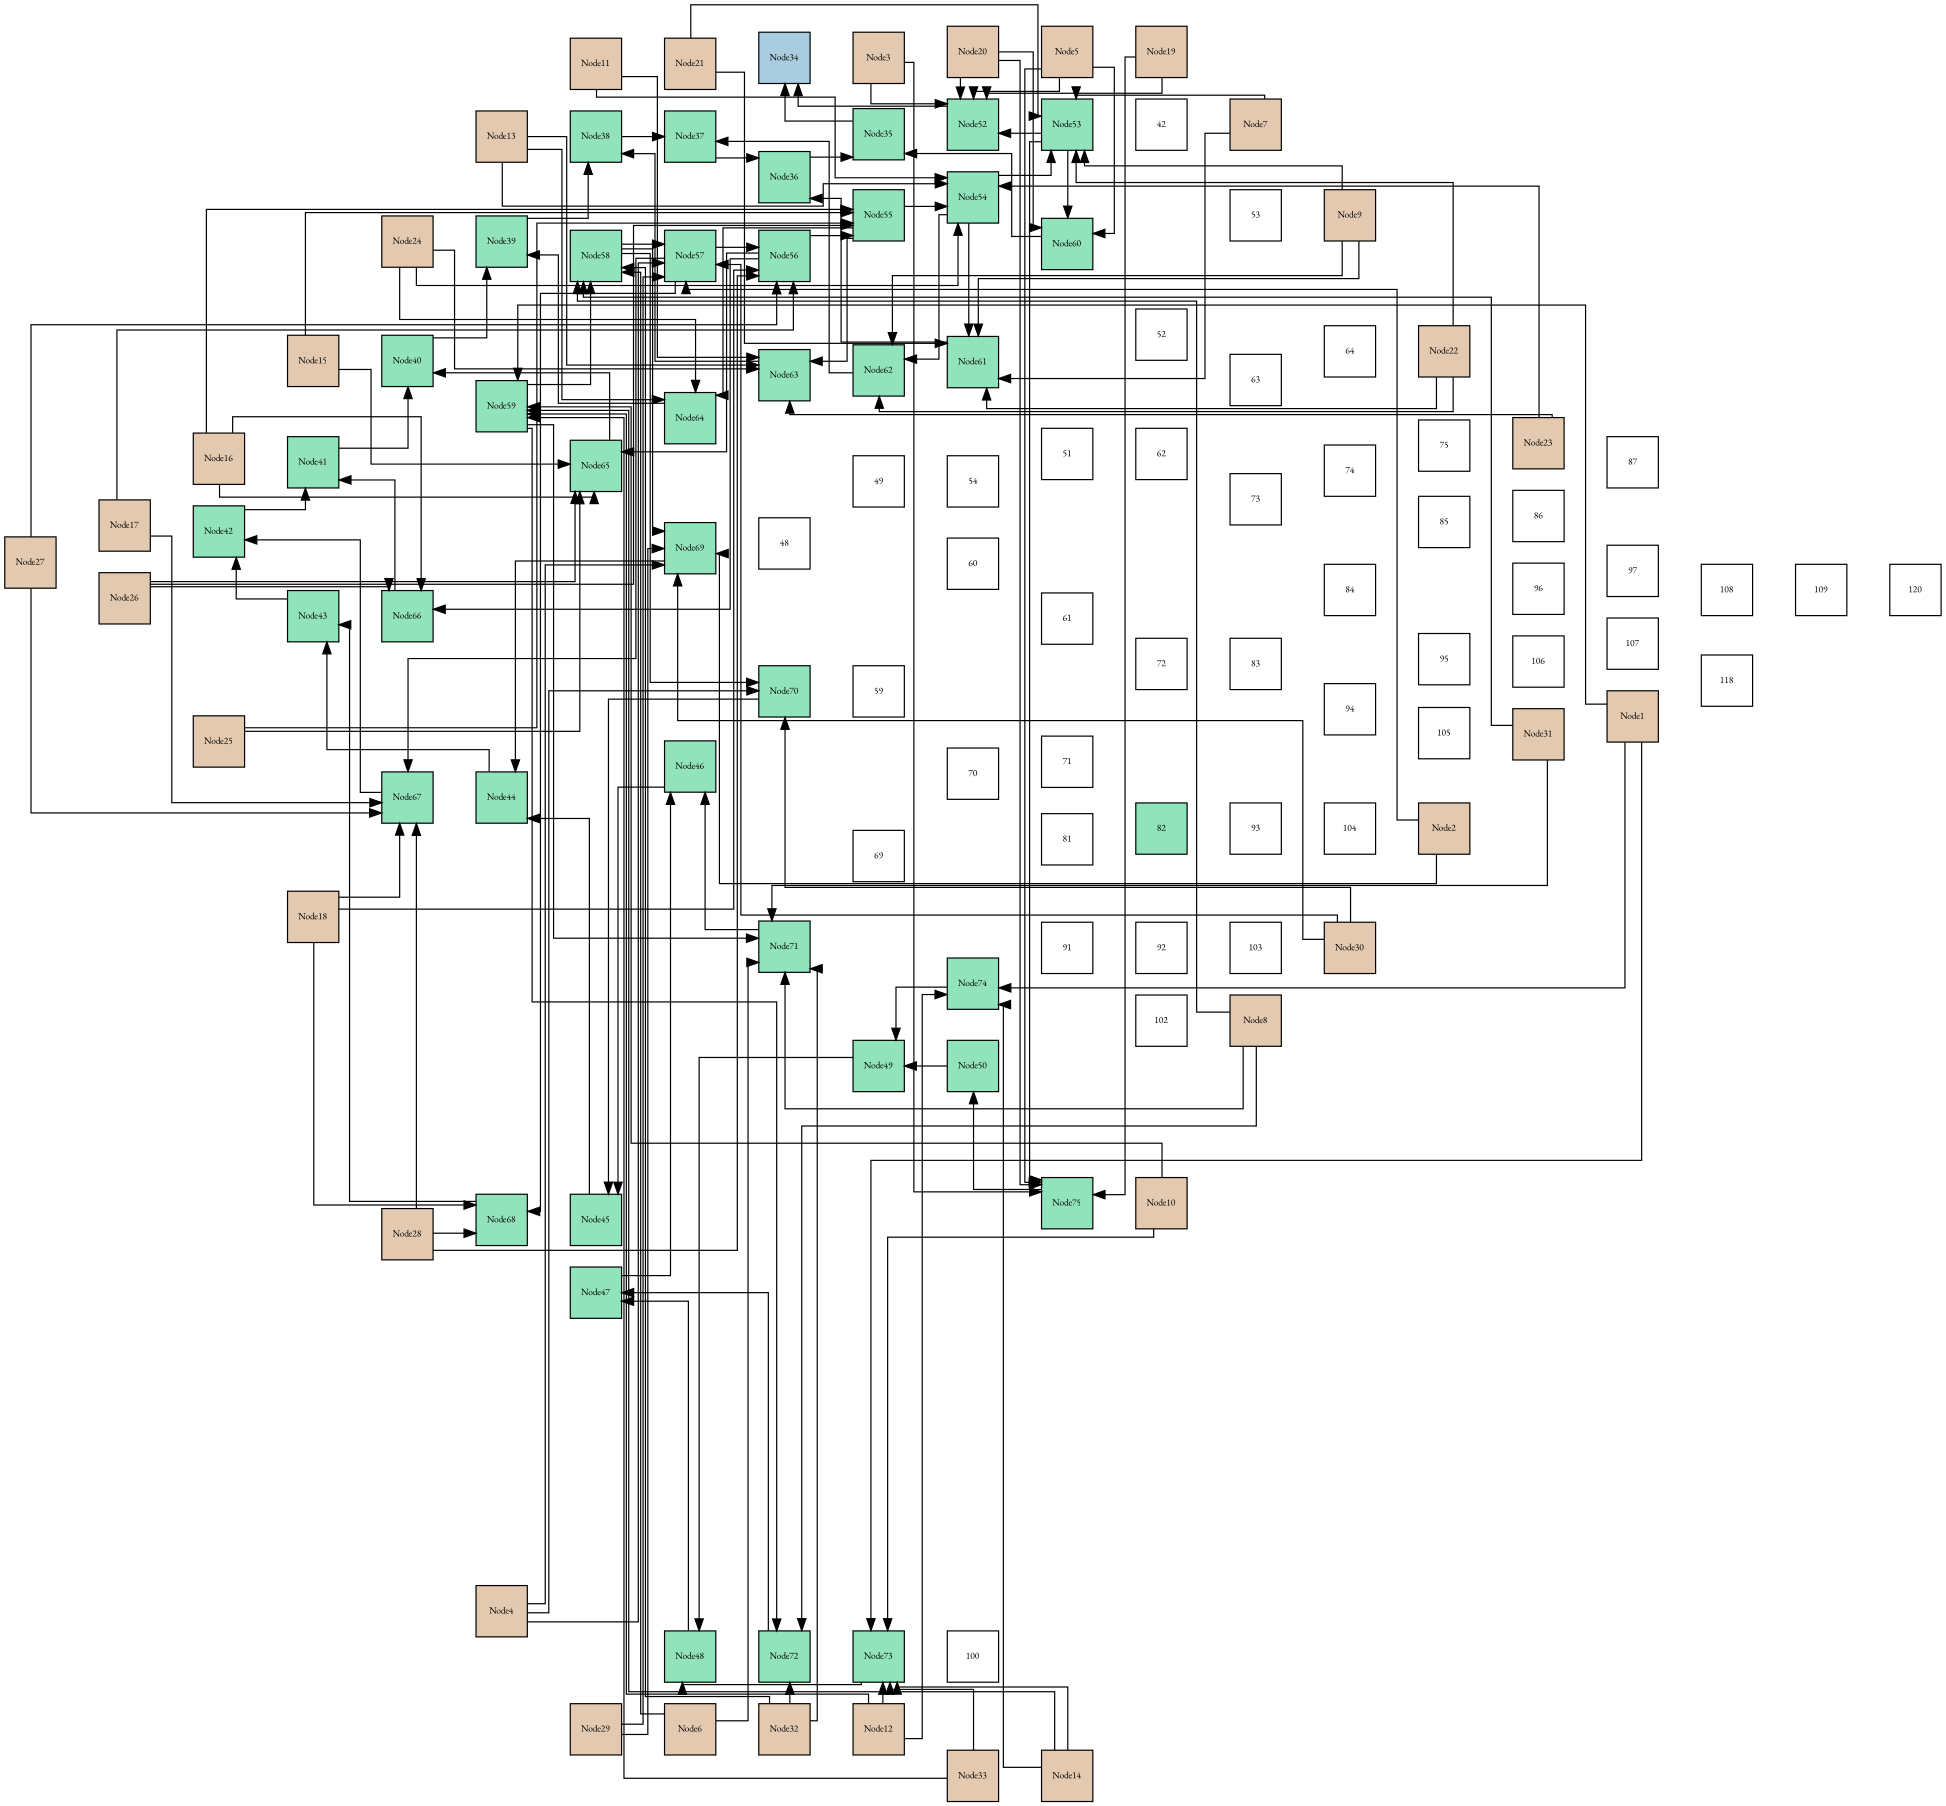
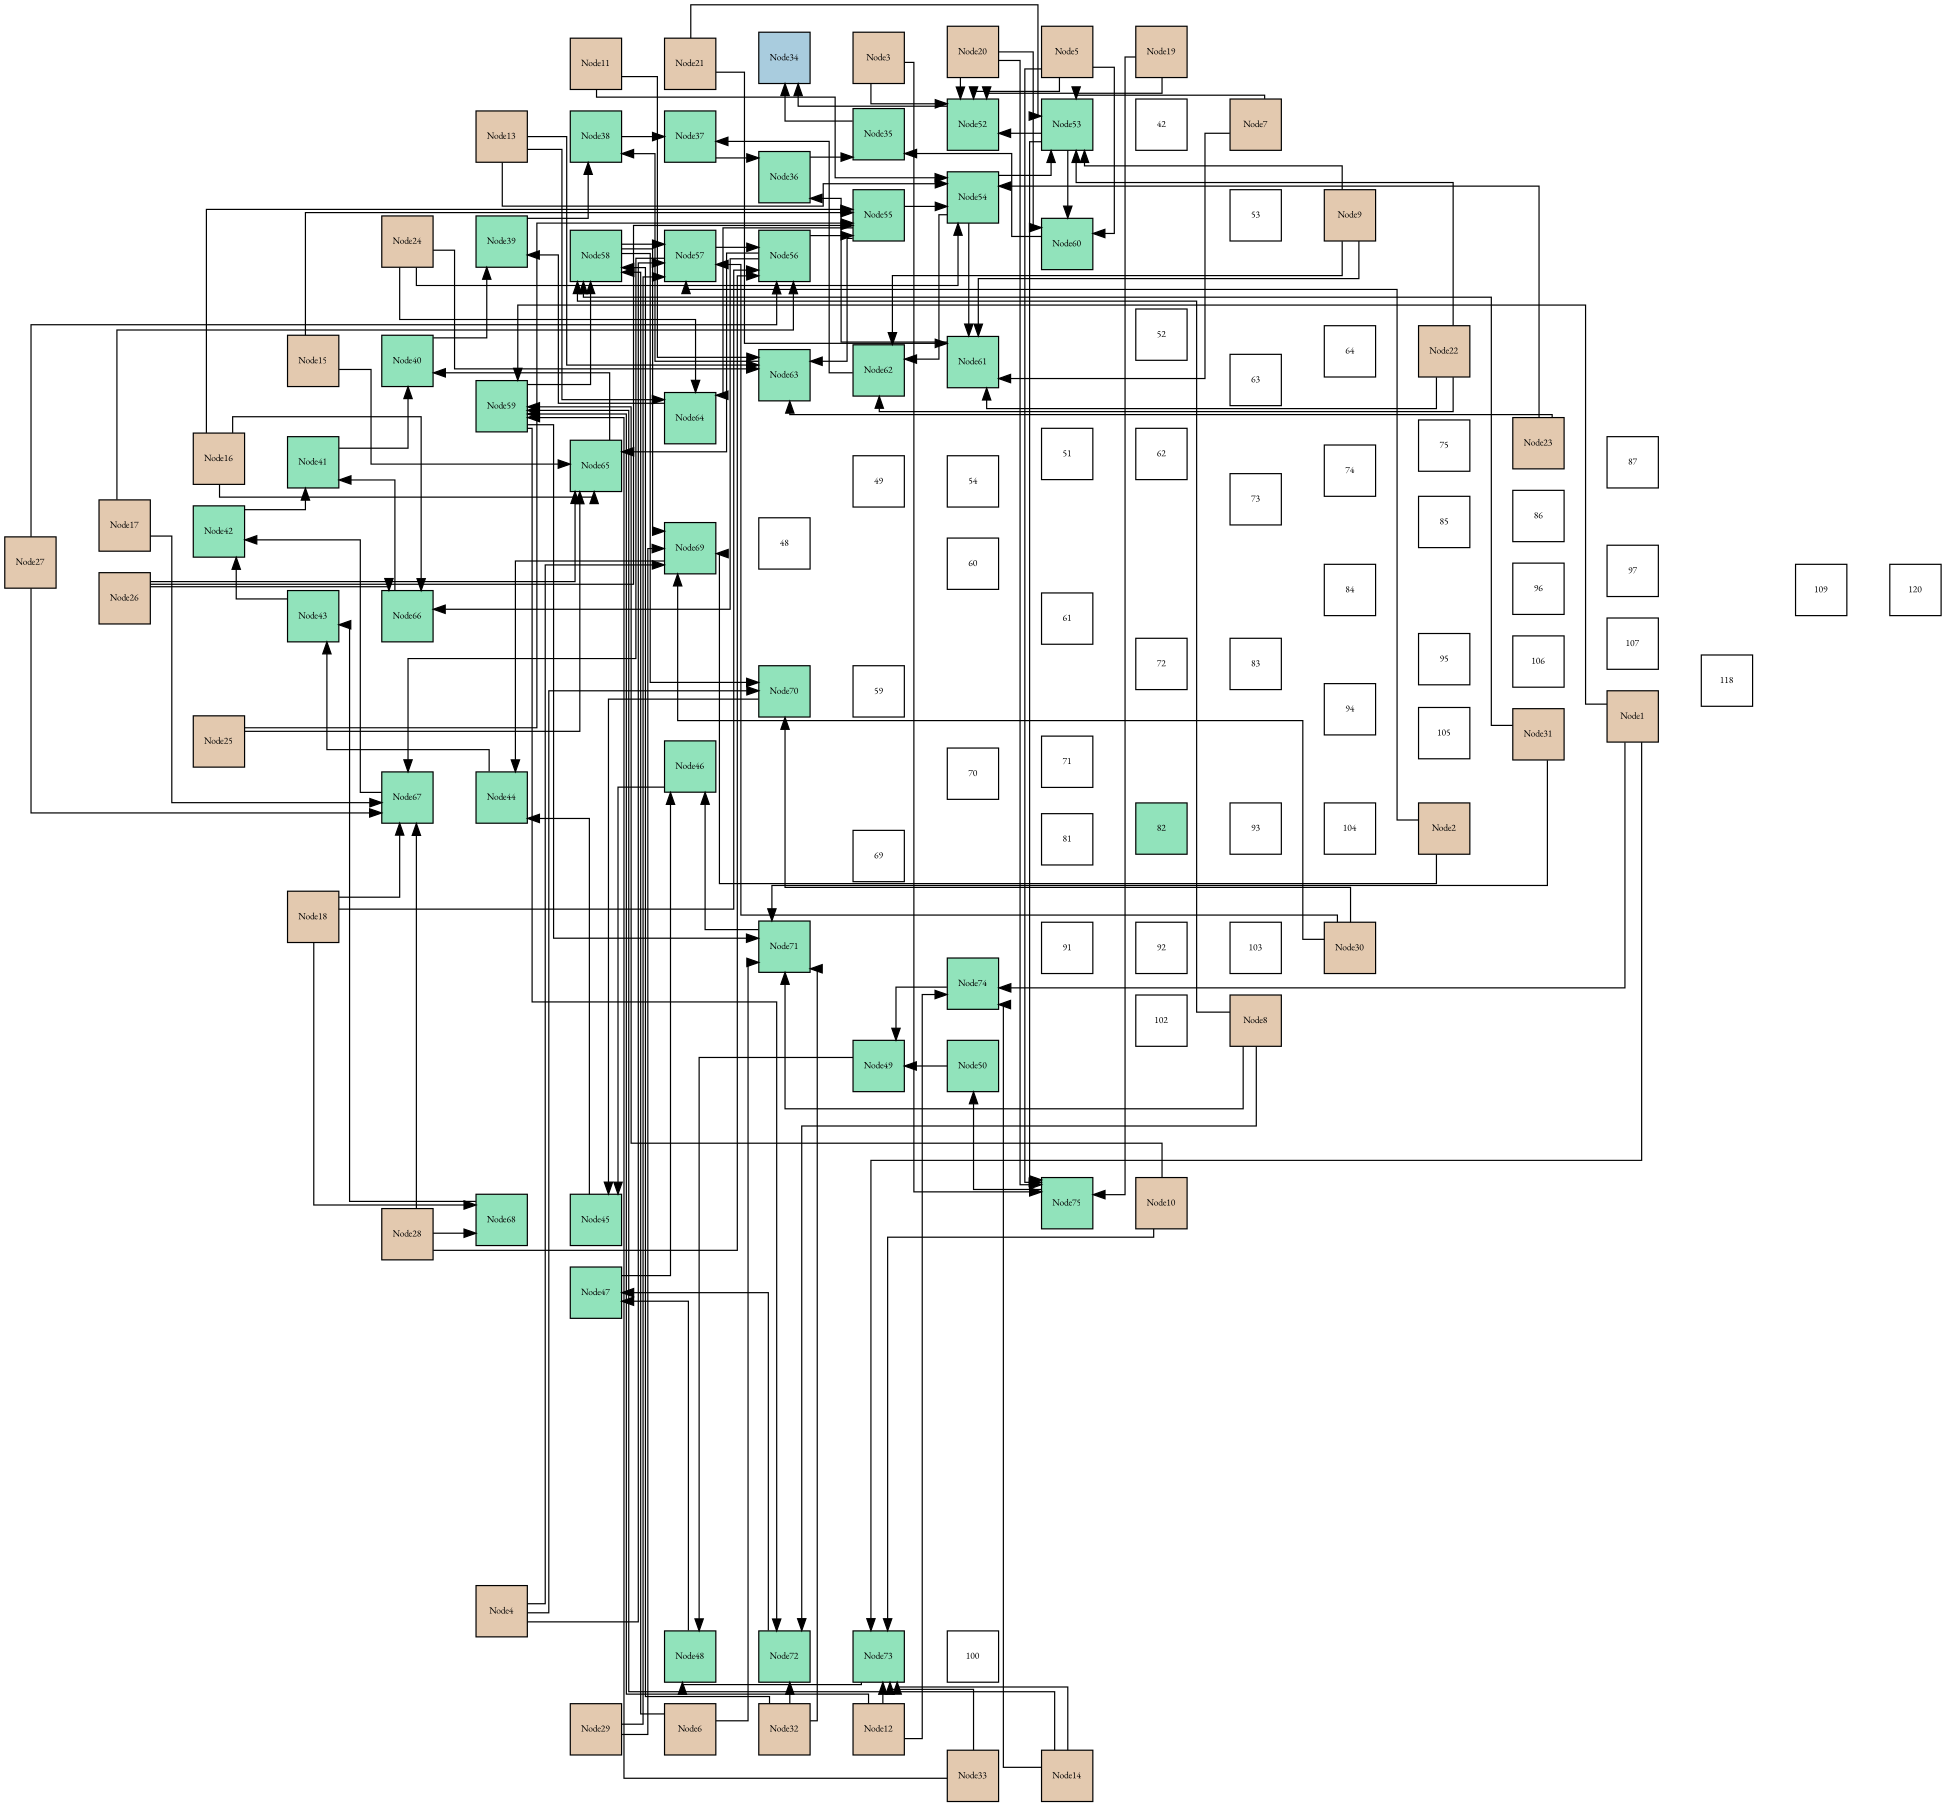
node "108": removed
edge "Node57" -> "Node68": removed
